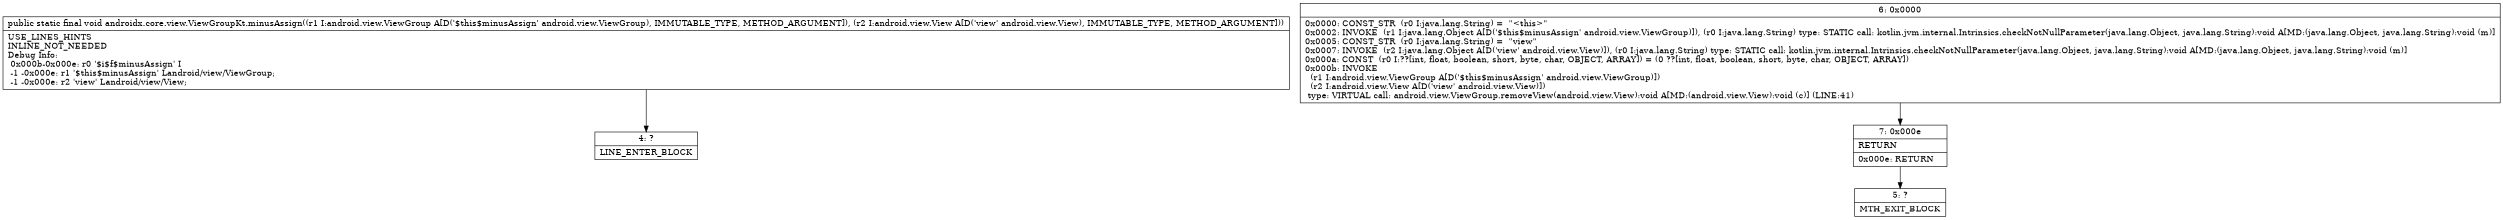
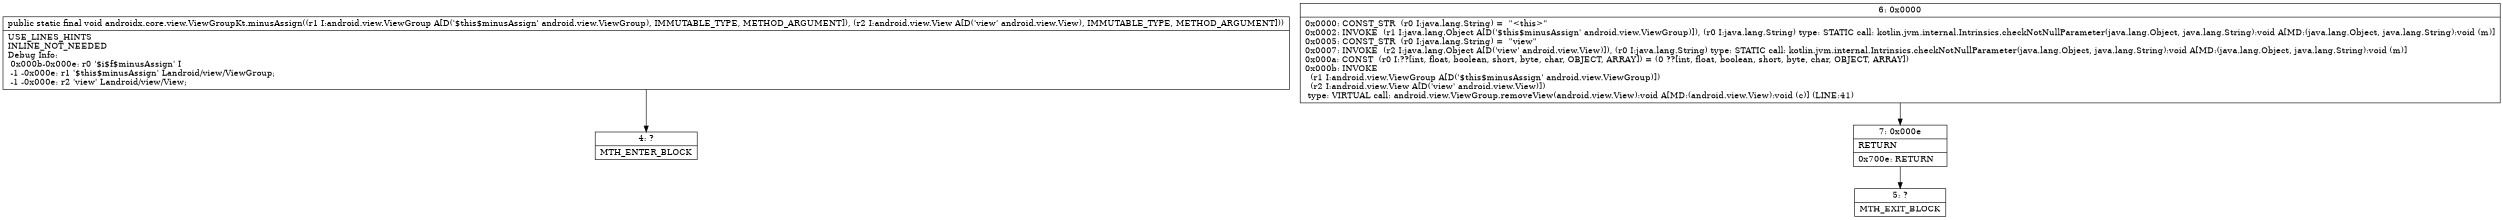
node "4: ?": text "LINE_ENTER_BLOCK" -> "MTH_ENTER_BLOCK"
node "7: 0x000e": text "0x000e: RETURN" -> "0x700e: RETURN"
